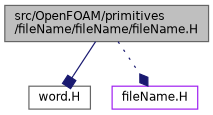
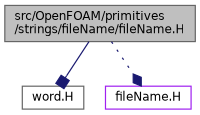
node "src/OpenFOAM/primitives /fileName/fileName/fileName.H": label "src/OpenFOAM/primitives /fileName/fileName/fileName.H" -> "src/OpenFOAM/primitives /strings/fileName/fileName.H"
